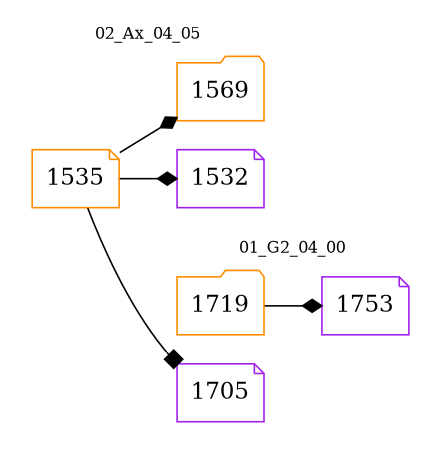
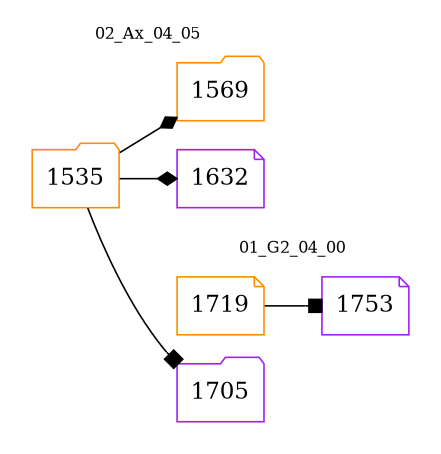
node "1535": shape note -> folder
node "1532": label "1532" -> "1632"
node "1719": shape folder -> note
edge "1719" -> "1753": arrowhead diamond -> box
node "1705": shape note -> folder
